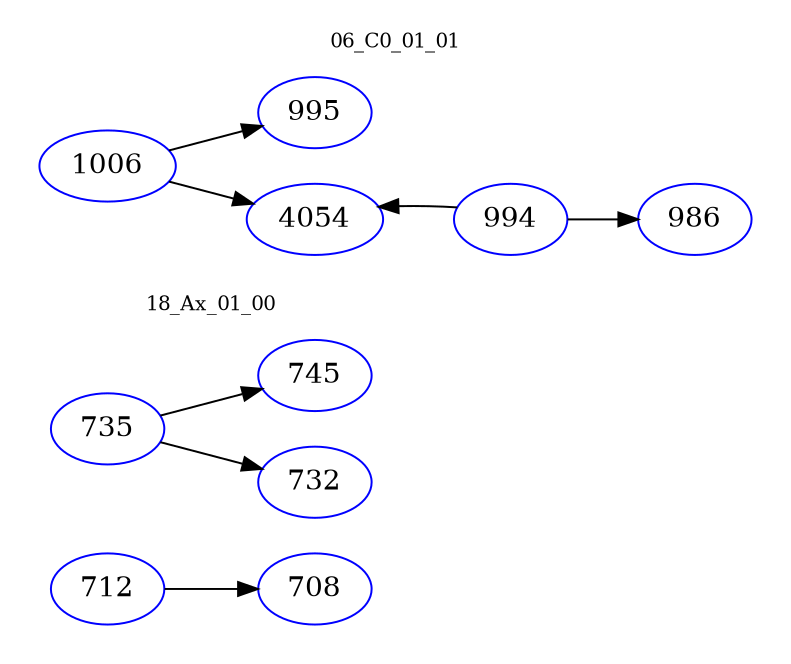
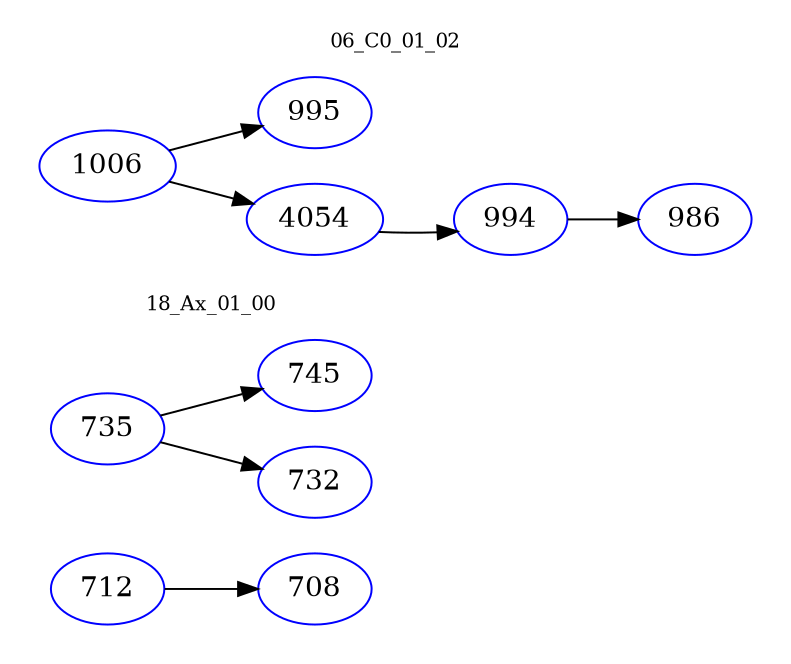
cluster "06_C0_01_01": label "06_C0_01_01" -> "06_C0_01_02"
edge "994" -> "4054": reversed
